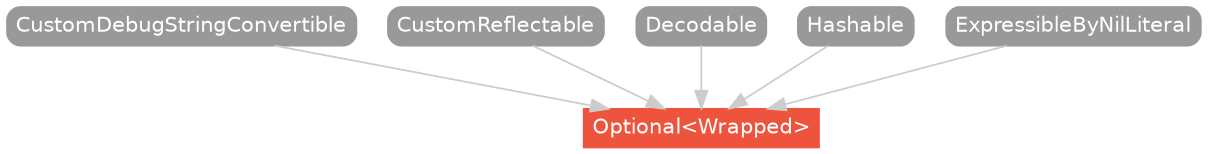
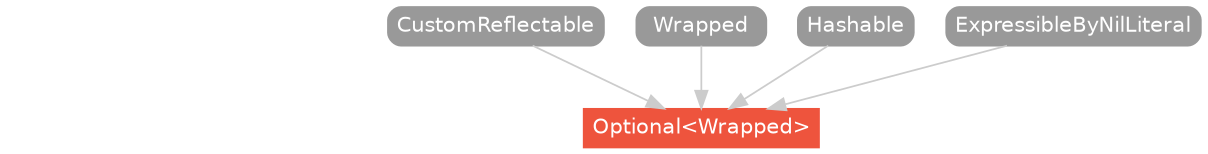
node "CustomDebugStringConvertible": removed
node "Decodable": label "Decodable" -> "Wrapped"
